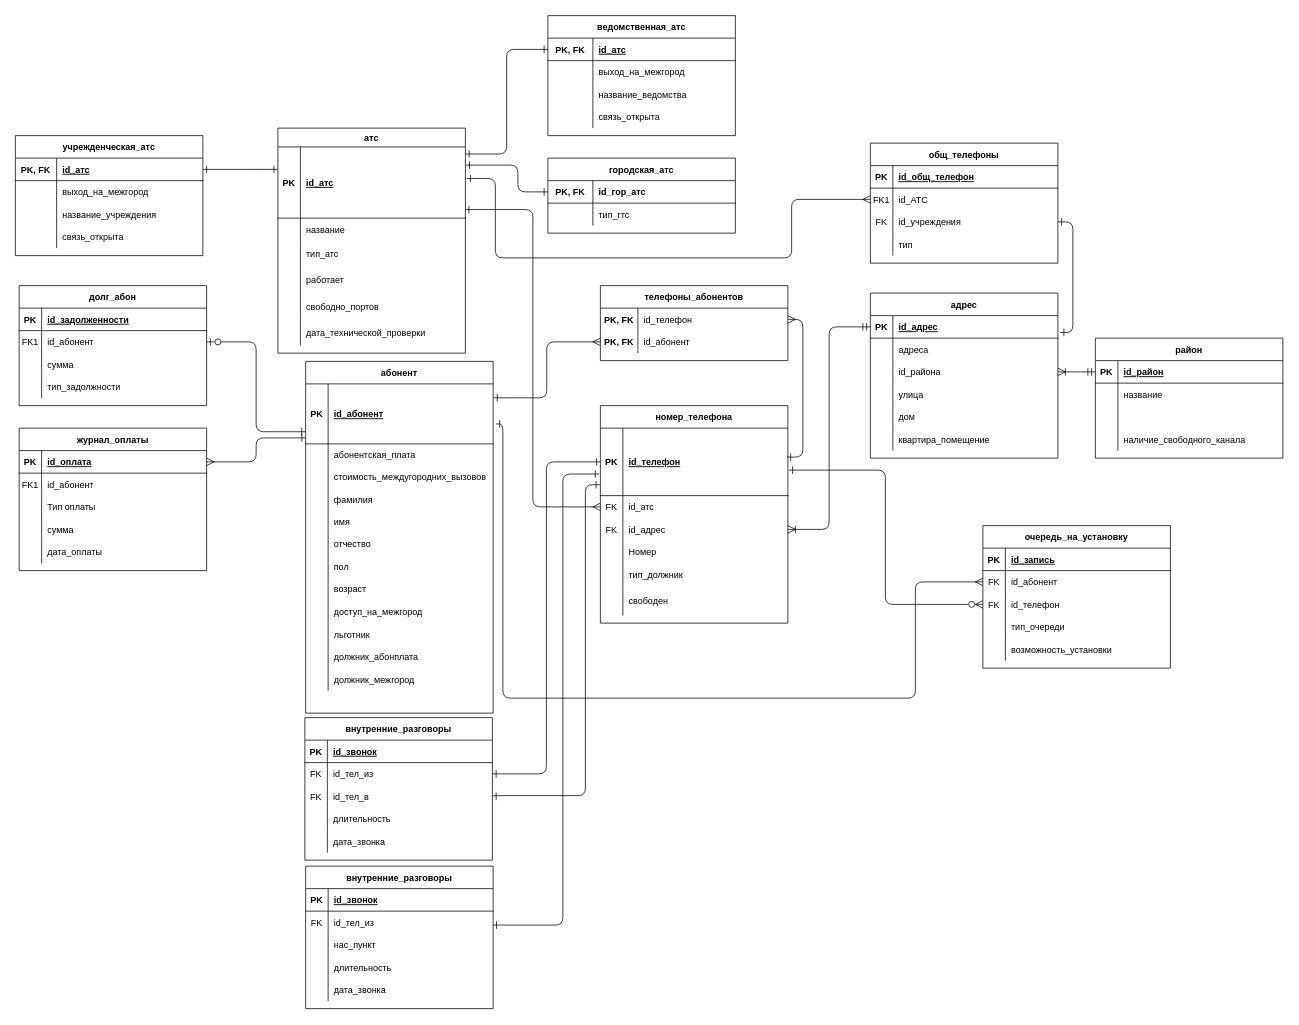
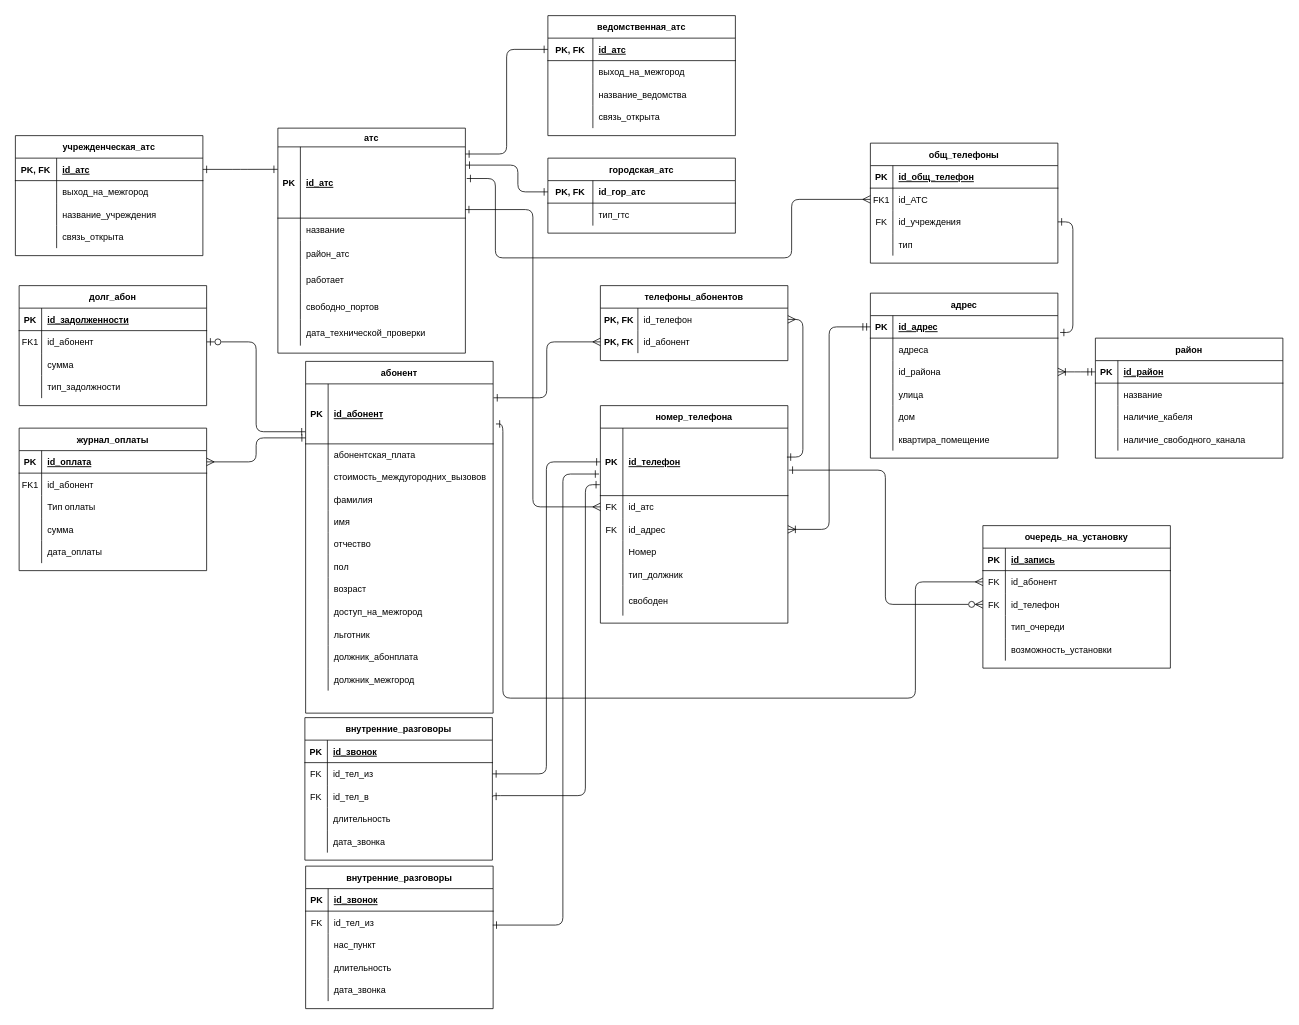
node "тип_атс": label "тип_атс" -> "район_атс"
node "наличие_кабеля": added
